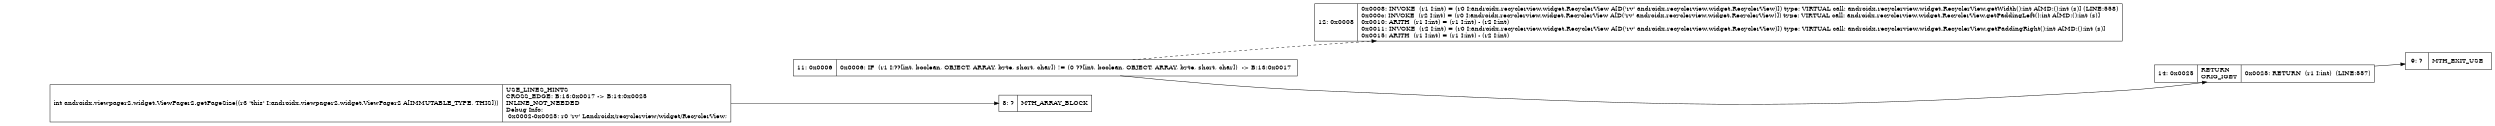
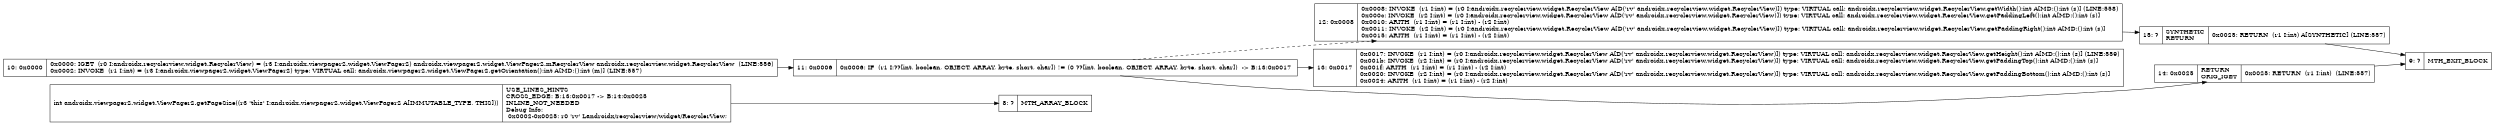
node "15: ?": added
node "9: ?": text "MTH_EXIT_USE" -> "MTH_EXIT_BLOCK"
node "10: 0x0000": added
node "13: 0x0017": added
